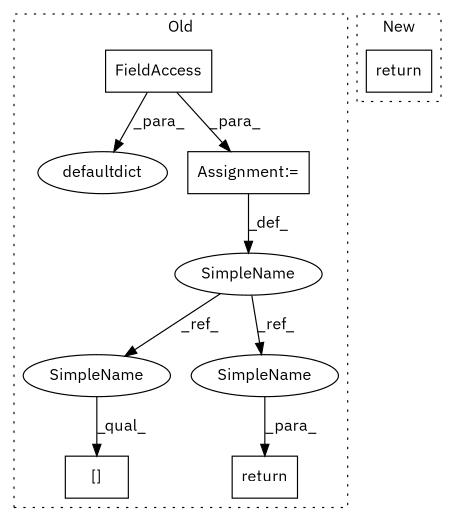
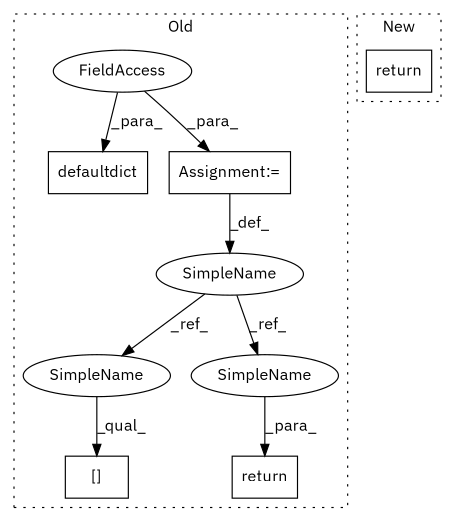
node "FieldAccess": shape box -> ellipse
node "defaultdict": shape ellipse -> box
